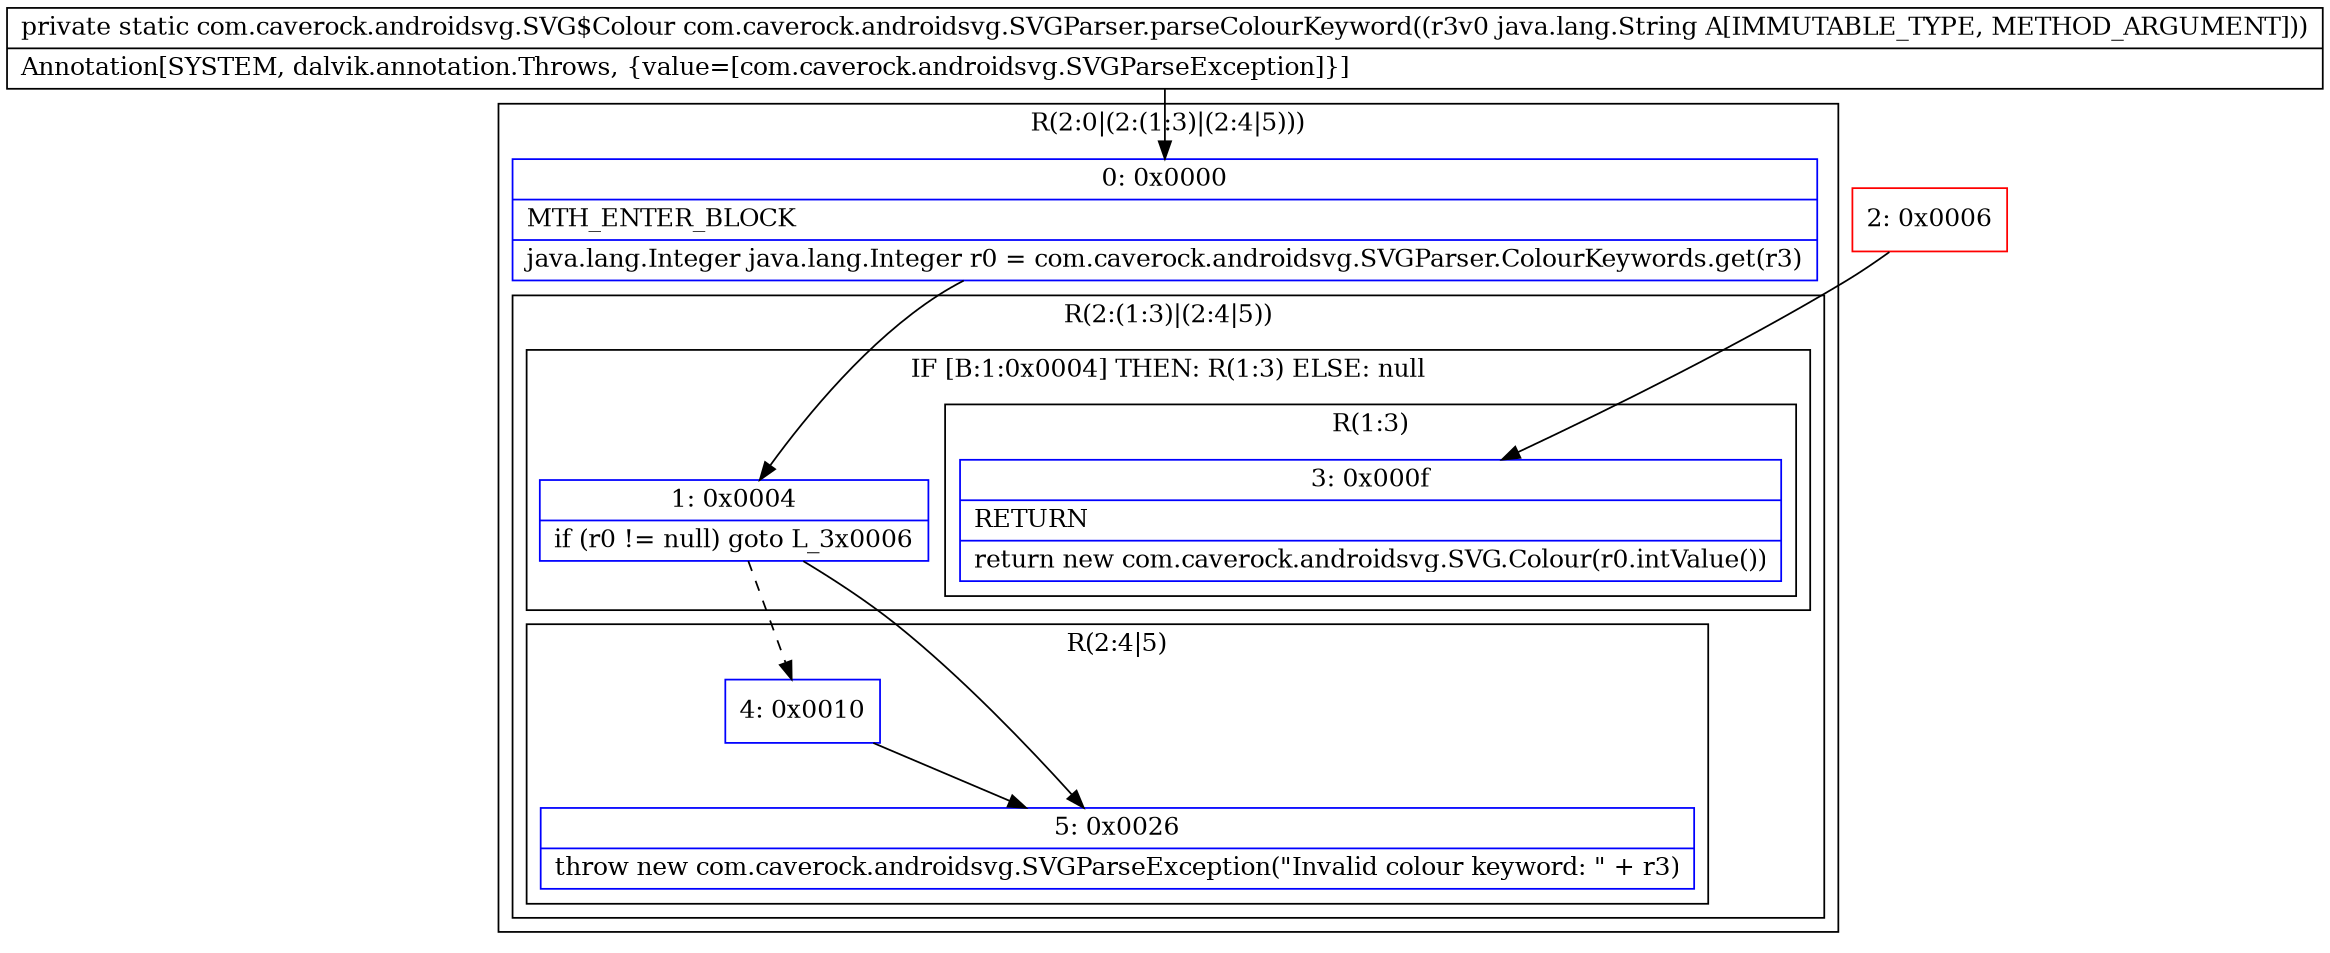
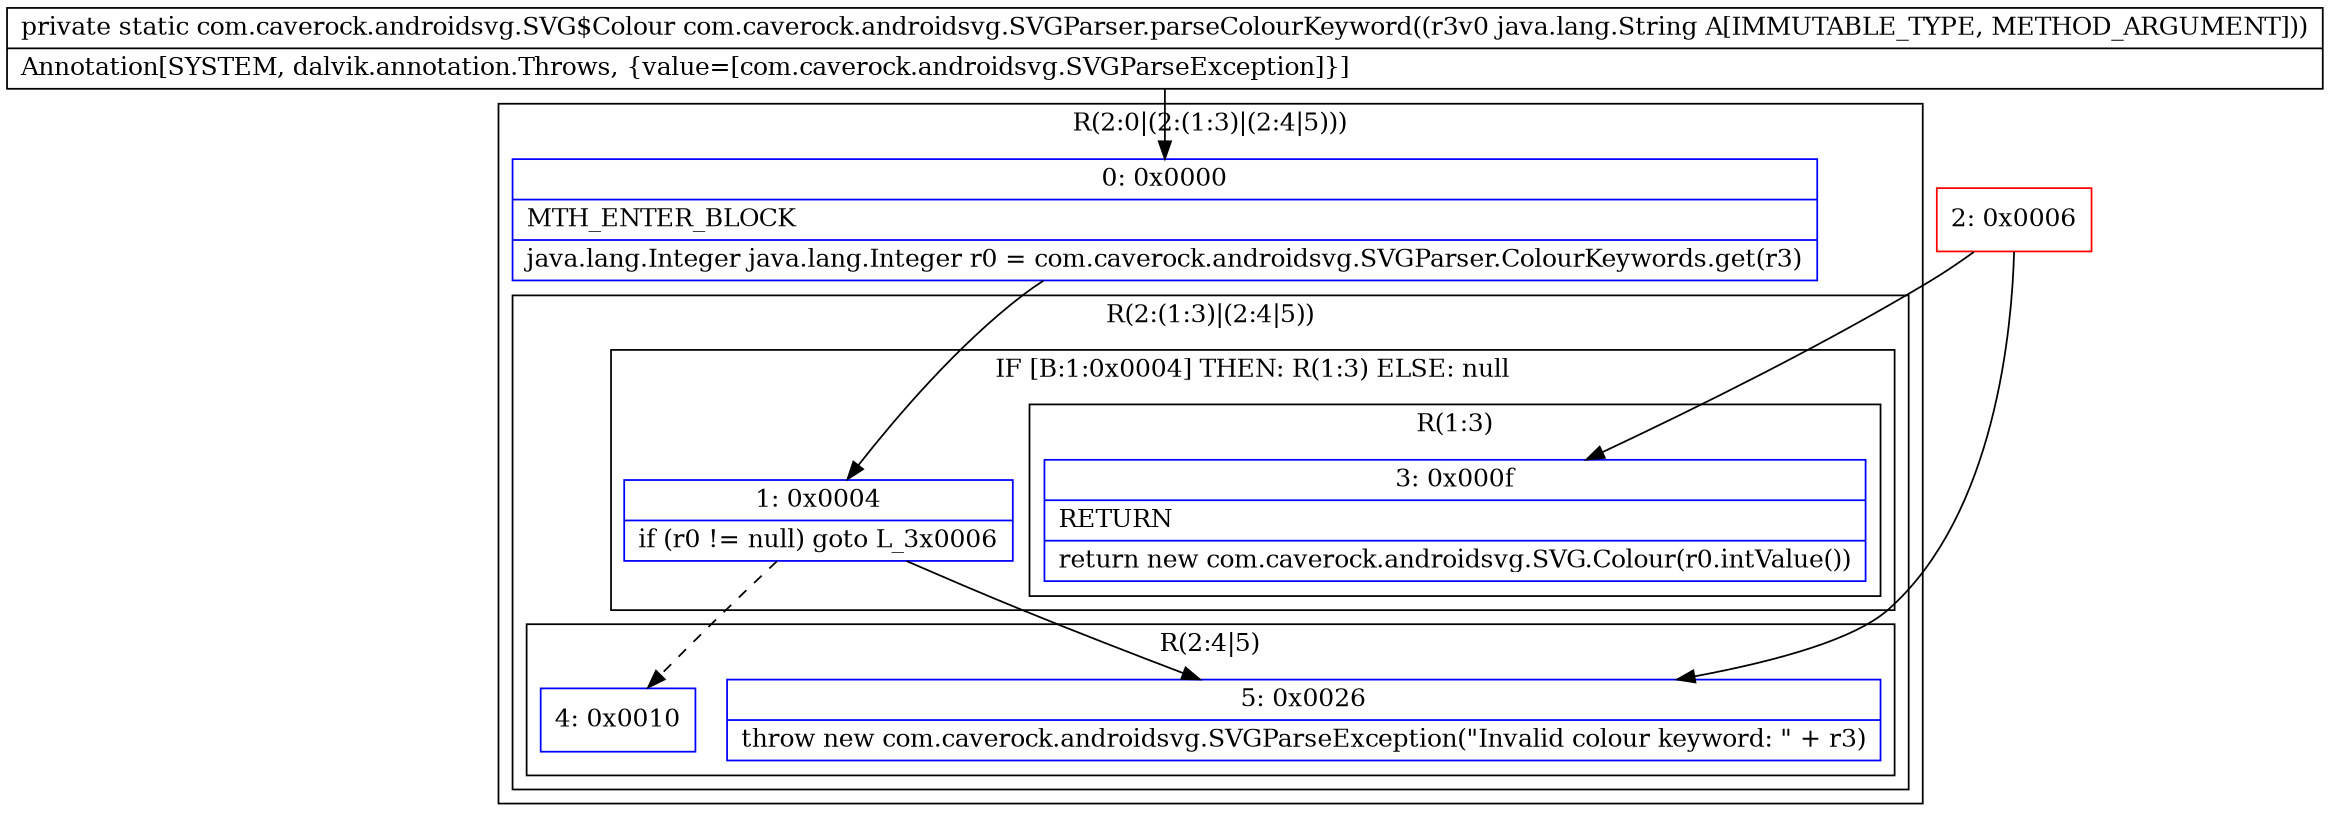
edge "4: 0x0010" -> "5: 0x0026": now "2: 0x0006" -> "5: 0x0026"
